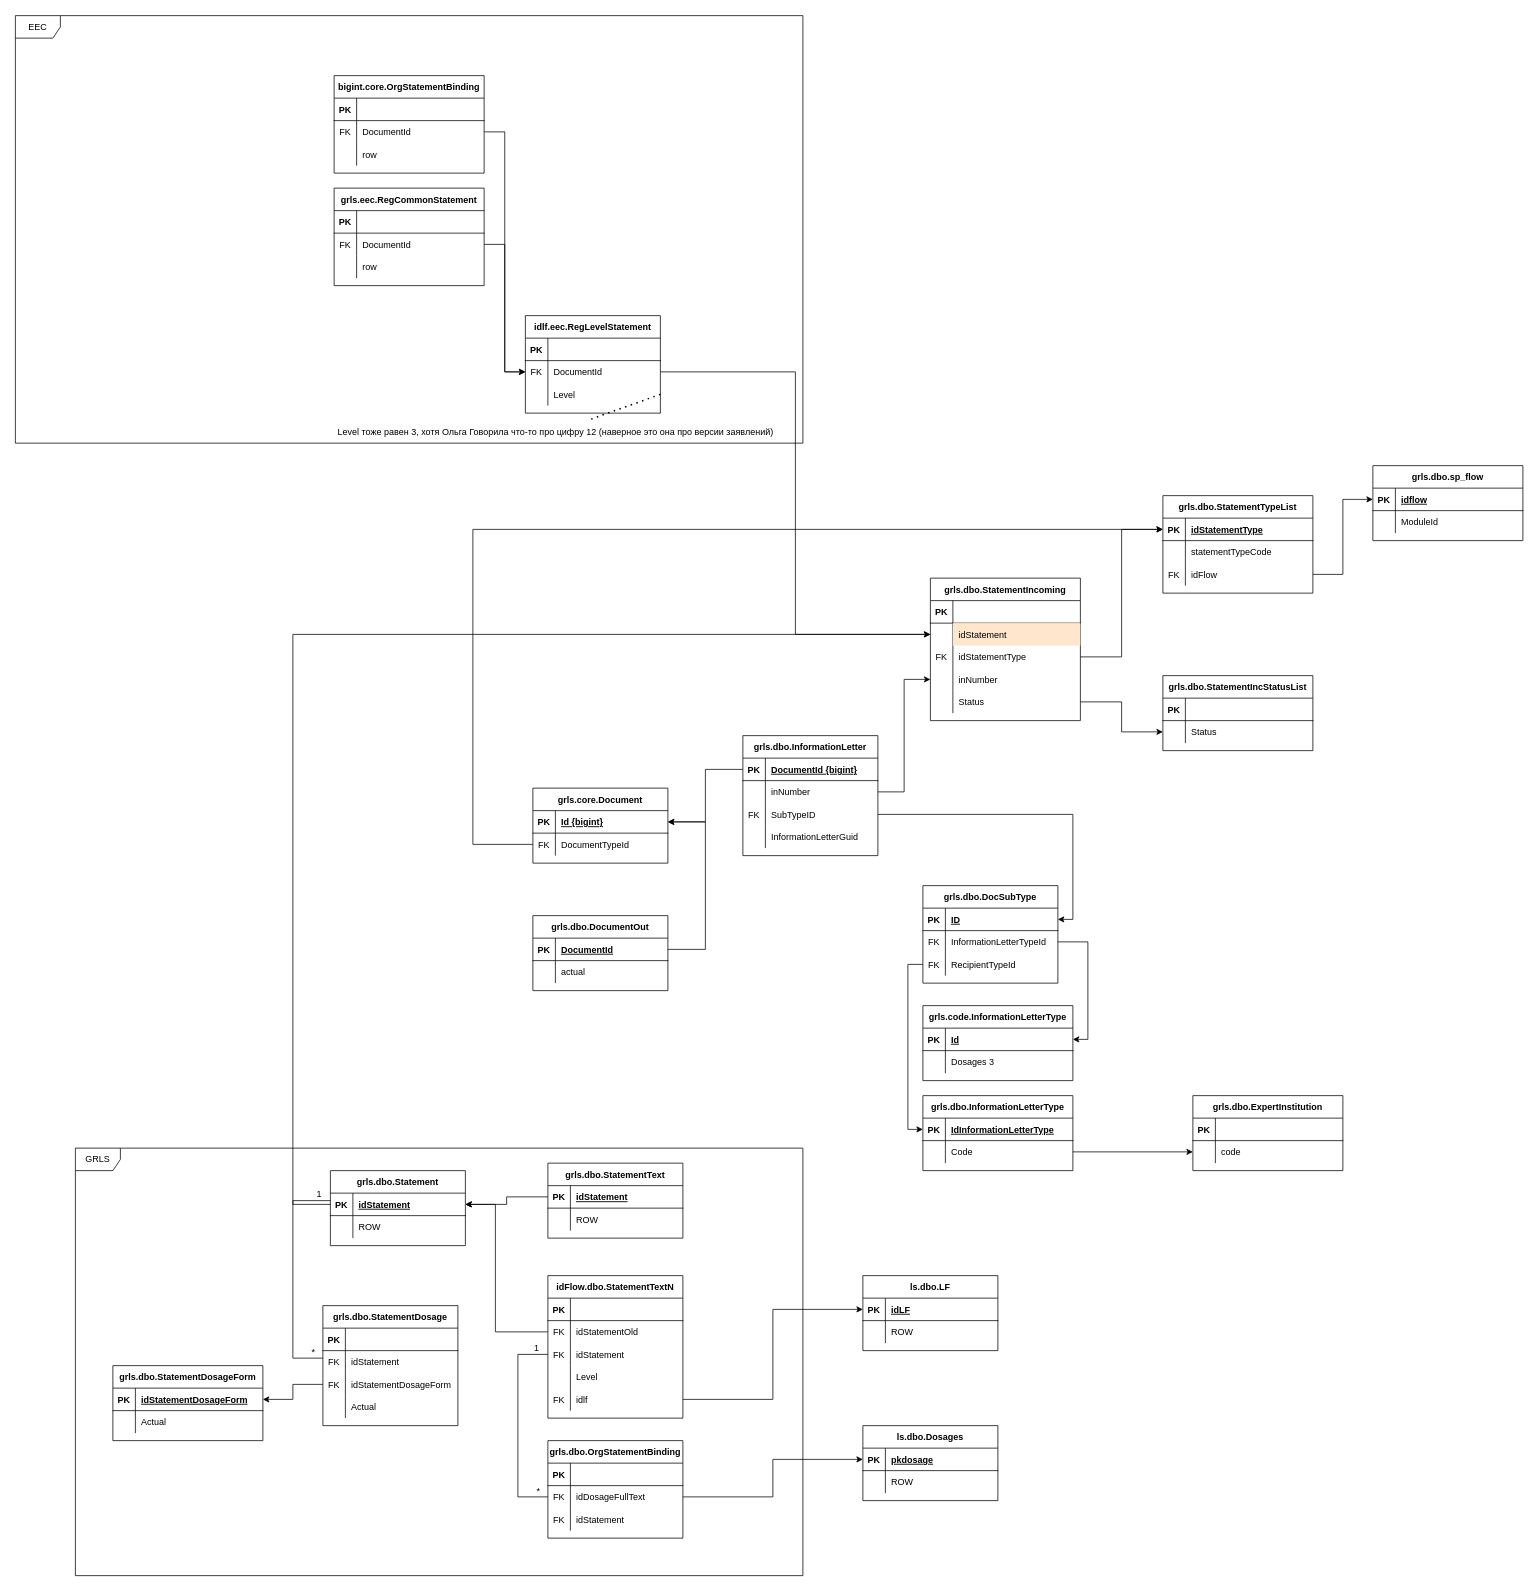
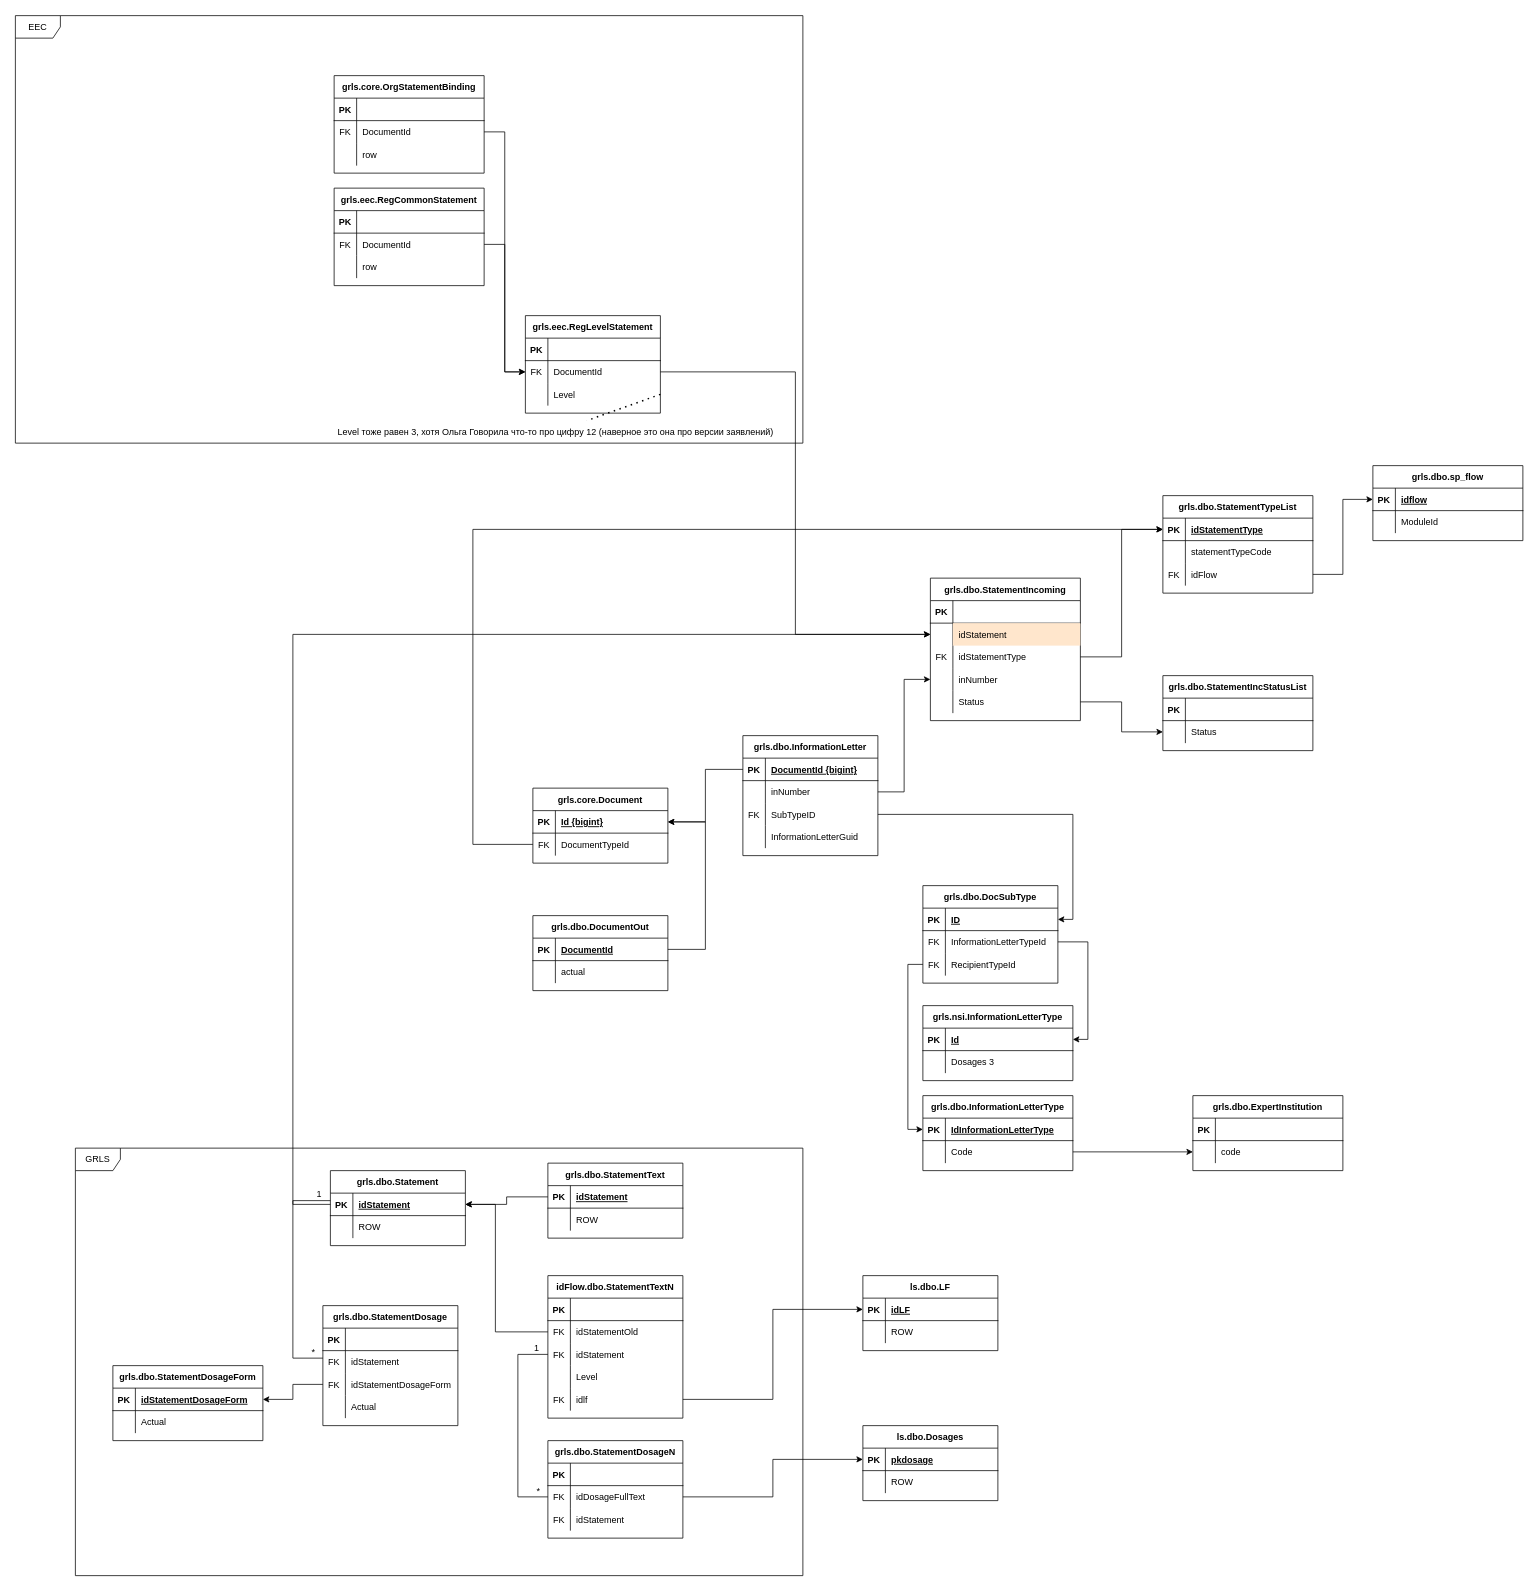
node "bigint.core.OrgStatementBinding": label "bigint.core.OrgStatementBinding" -> "grls.core.OrgStatementBinding"
node "idlf.eec.RegLevelStatement": label "idlf.eec.RegLevelStatement" -> "grls.eec.RegLevelStatement"
node "grls.code.InformationLetterType": label "grls.code.InformationLetterType" -> "grls.nsi.InformationLetterType"
node "grls.dbo.OrgStatementBinding": label "grls.dbo.OrgStatementBinding" -> "grls.dbo.StatementDosageN"
